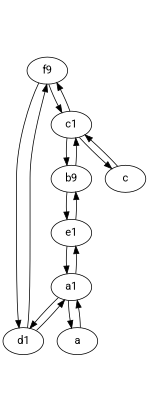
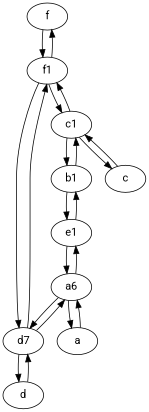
node "f": added
node "f9": label "f9" -> "f1"
node "b9": label "b9" -> "b1"
node "a1": label "a1" -> "a6"
node "d1": label "d1" -> "d7"
node "d": added
